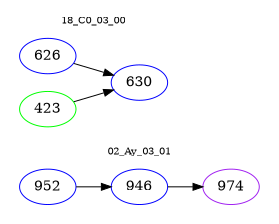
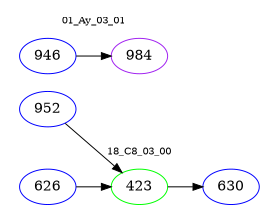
cluster "18_C0_03_00": label "18_C0_03_00" -> "18_C8_03_00"
edge "626" -> "630": now "626" -> "423"
cluster "02_Ay_03_01": label "02_Ay_03_01" -> "01_Ay_03_01"
edge "952" -> "946": now "952" -> "423"
node "974": label "974" -> "984"
